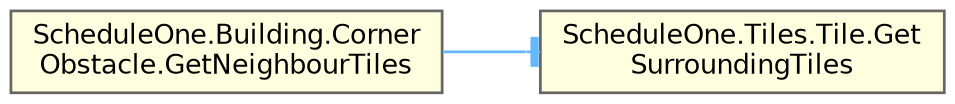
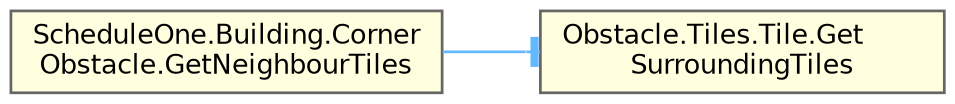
node "ScheduleOne.Tiles.Tile.Get SurroundingTiles": label "ScheduleOne.Tiles.Tile.Get SurroundingTiles" -> "Obstacle.Tiles.Tile.Get SurroundingTiles"
